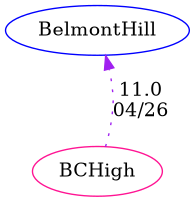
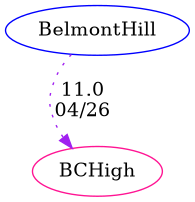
edge "BCHigh" -> "BelmontHill": reversed
